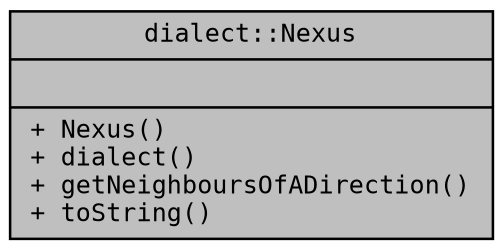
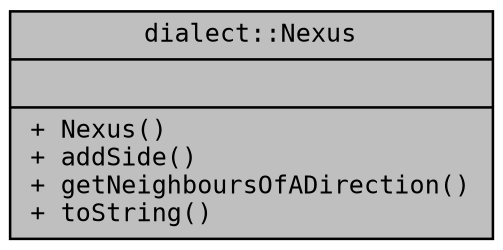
node "dialect::Nexus": text "+ dialect()" -> "+ addSide()"
